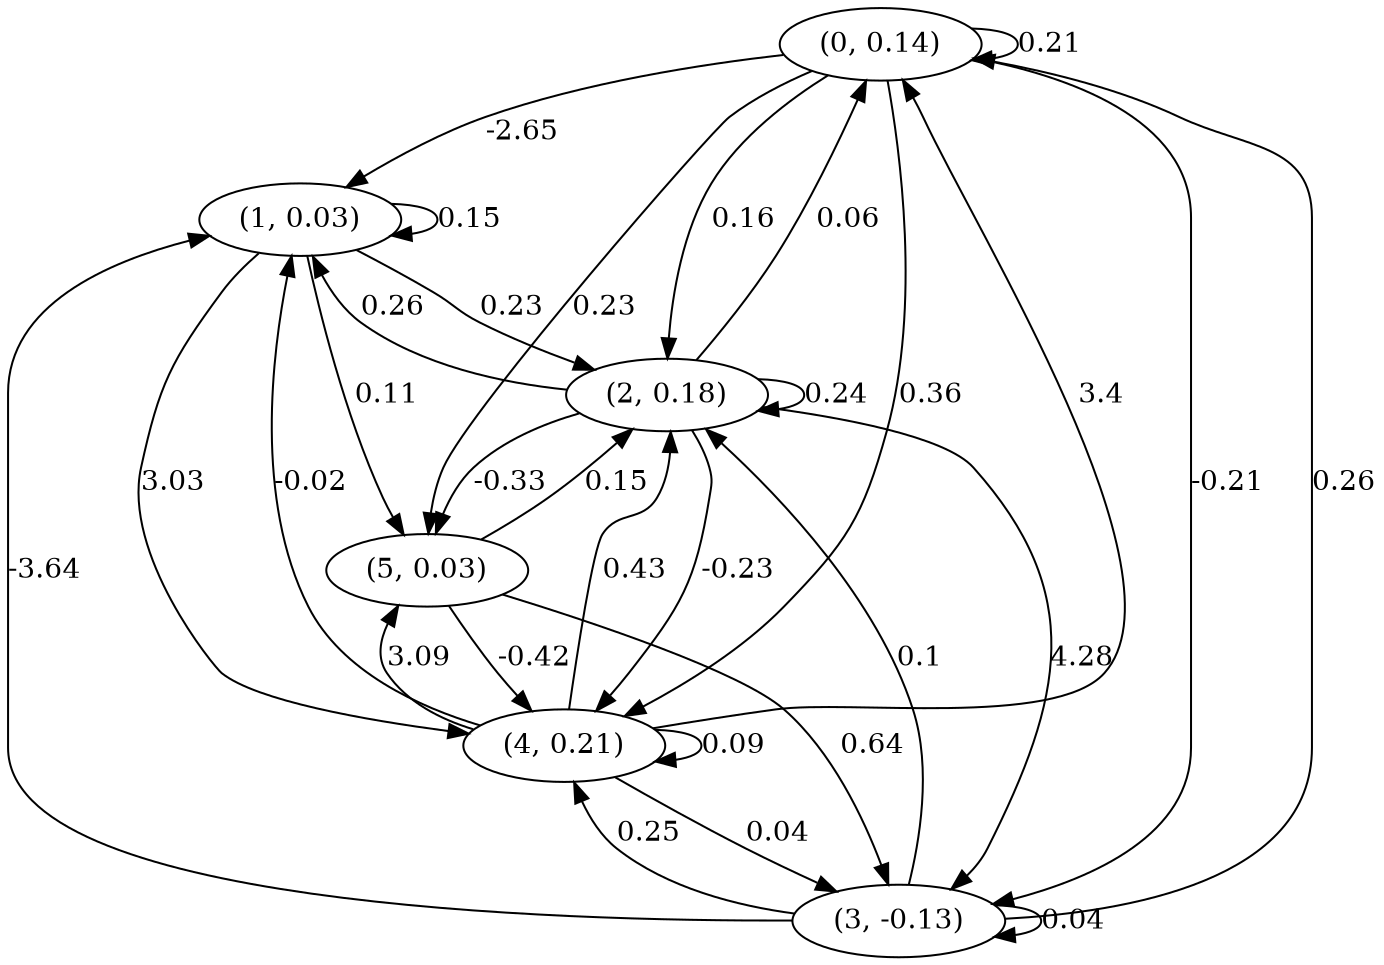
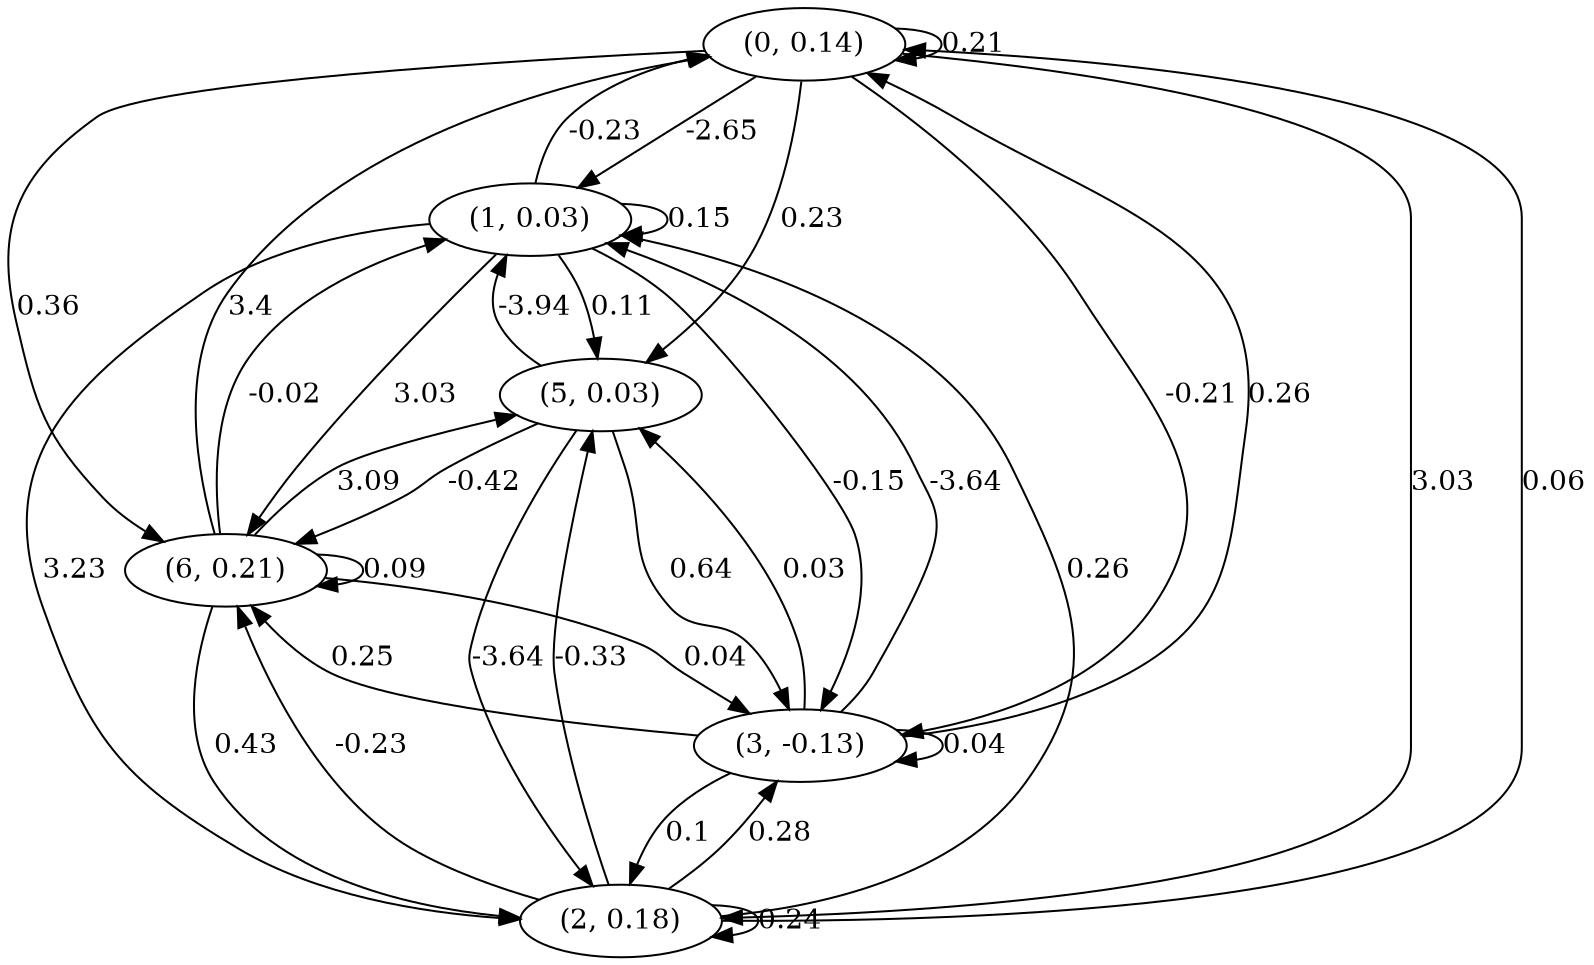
edge "(1, 0.03)" -> "(0, 0.14)": added, label "-0.23"
edge "(0, 0.14)" -> "(2, 0.18)": label "0.16" -> "3.03"
edge "(1, 0.03)" -> "(2, 0.18)": label "0.23" -> "3.23"
edge "(5, 0.03)" -> "(1, 0.03)": added, label "-3.94"
edge "(1, 0.03)" -> "(3, -0.13)": added, label "-0.15"
edge "(5, 0.03)" -> "(2, 0.18)": label "0.15" -> "-3.64"
edge "(3, -0.13)" -> "(5, 0.03)": added, label "0.03"
edge "(2, 0.18)" -> "(3, -0.13)": label "4.28" -> "0.28"
node "(4, 0.21)": label "(4, 0.21)" -> "(6, 0.21)"
